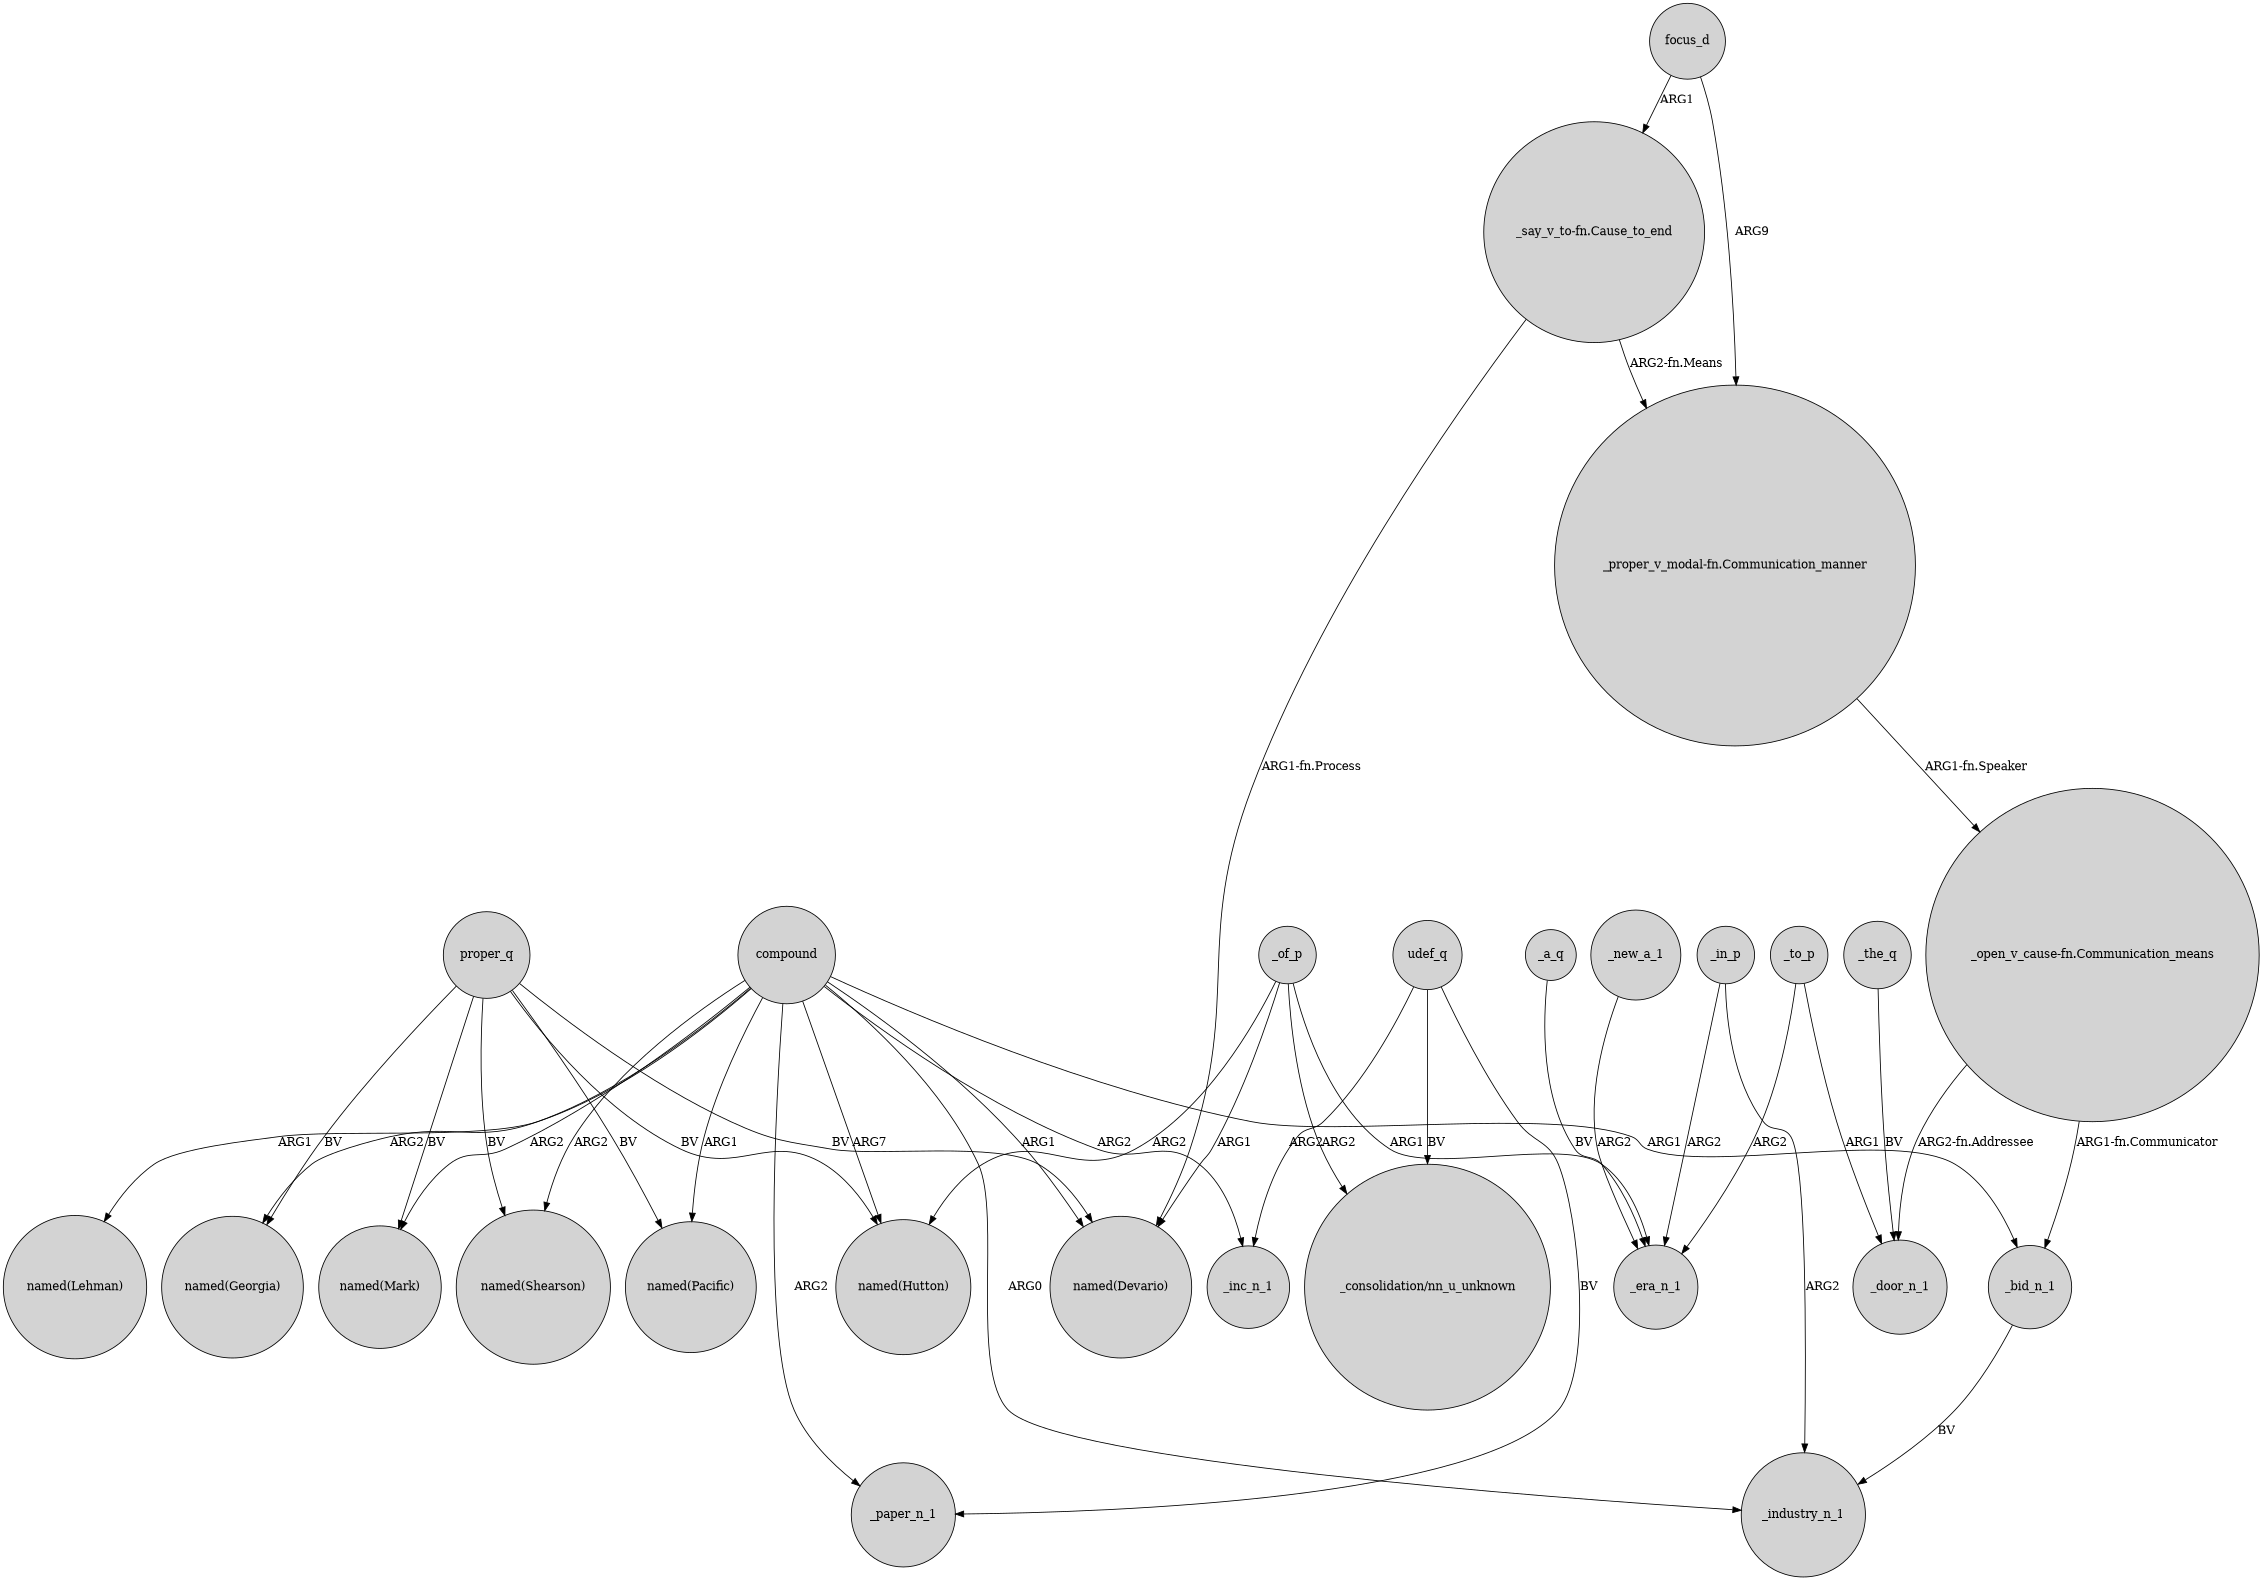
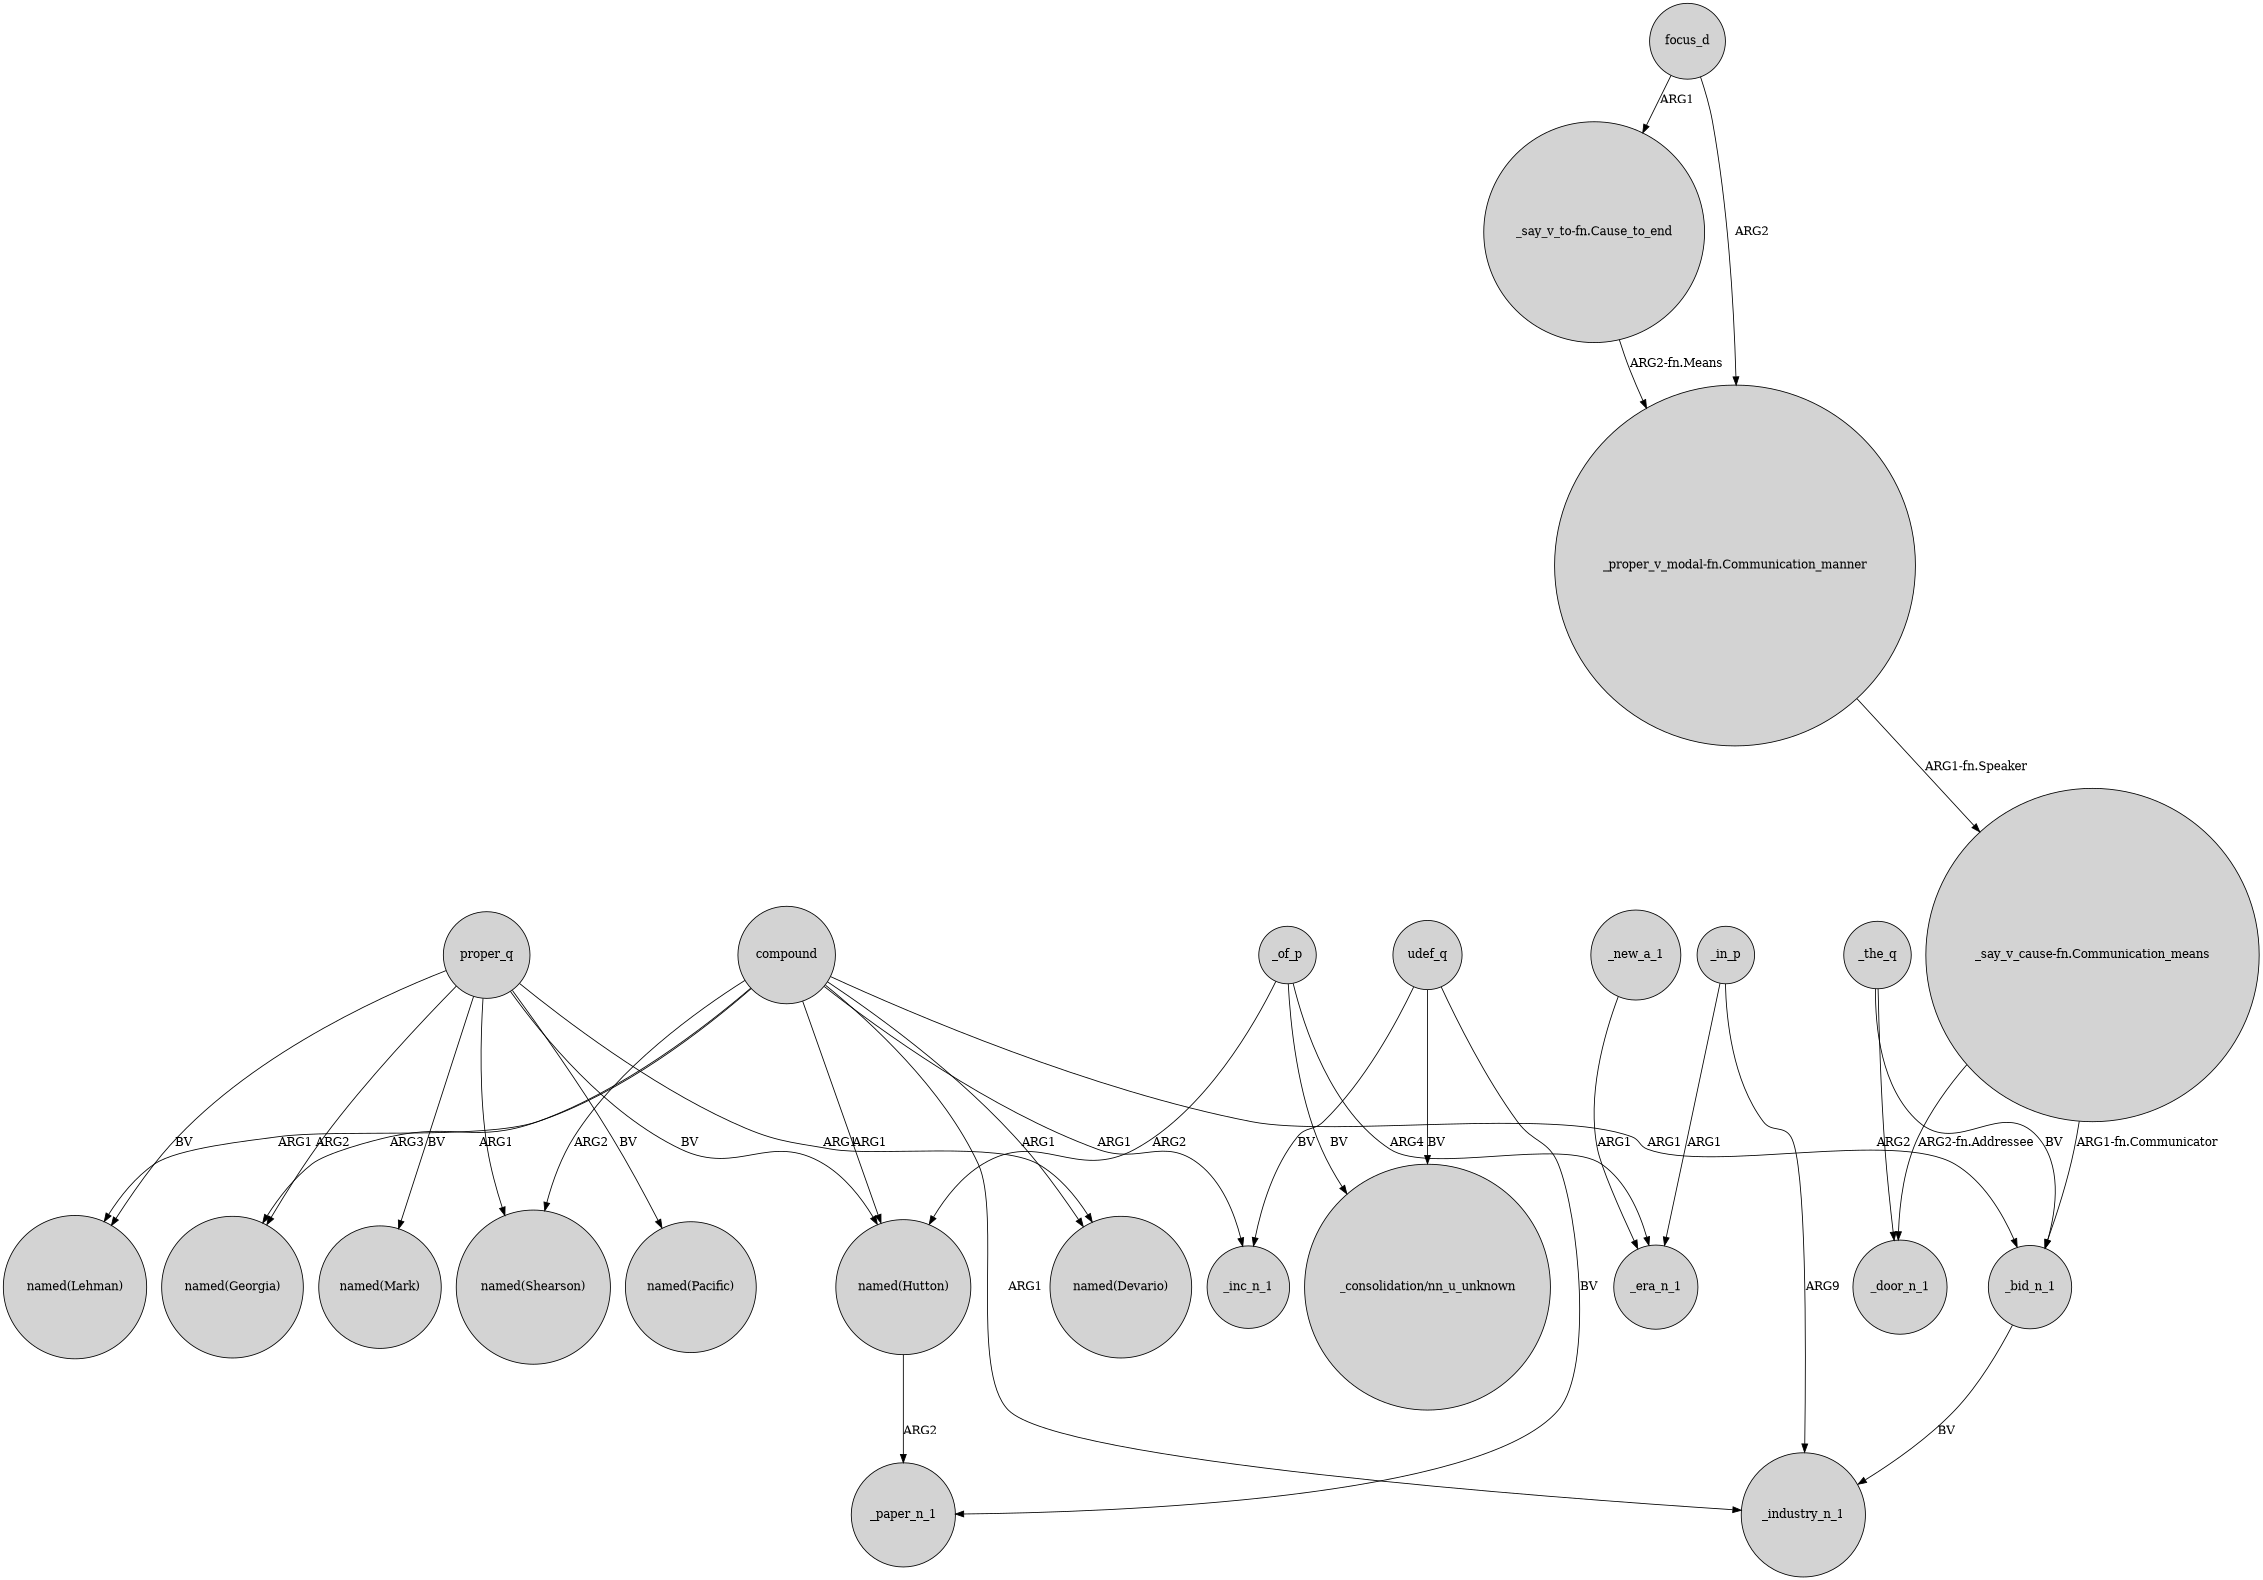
edge "focus_d" -> "_proper_v_modal-fn.Communication_manner": label "ARG9" -> "ARG2"
edge "_say_v_to-fn.Cause_to_end" -> "named(Devario)": removed, label "ARG1-fn.Process"
node "_a_q": removed
node "_to_p": removed
node "_open_v_cause-fn.Communication_means": label "_open_v_cause-fn.Communication_means" -> "_say_v_cause-fn.Communication_means"
edge "proper_q" -> "named(Lehman)": added, label "BV"
edge "compound" -> "named(Pacific)": removed, label "ARG1"
edge "_of_p" -> "named(Devario)": removed, label "ARG1"
edge "compound" -> "named(Mark)": removed, label "ARG2"
edge "_the_q" -> "_bid_n_1": added, label "BV"
edge "proper_q" -> "named(Georgia)": label "BV" -> "ARG2"
edge "compound" -> "named(Georgia)": label "ARG2" -> "ARG3"
edge "proper_q" -> "named(Shearson)": label "BV" -> "ARG1"
edge "proper_q" -> "named(Devario)": label "BV" -> "ARG1"
edge "compound" -> "named(Hutton)": label "ARG7" -> "ARG1"
edge "compound" -> "_inc_n_1": label "ARG2" -> "ARG1"
edge "udef_q" -> "_inc_n_1": label "ARG2" -> "BV"
edge "_of_p" -> "_consolidation/nn_u_unknown": label "ARG2" -> "BV"
edge "_of_p" -> "_era_n_1": label "ARG1" -> "ARG4"
edge "_new_a_1" -> "_era_n_1": label "ARG2" -> "ARG1"
edge "_in_p" -> "_era_n_1": label "ARG2" -> "ARG1"
edge "_the_q" -> "_door_n_1": label "BV" -> "ARG2"
edge "compound" -> "_paper_n_1": now "named(Hutton)" -> "_paper_n_1"
edge "compound" -> "_industry_n_1": label "ARG0" -> "ARG1"
edge "_in_p" -> "_industry_n_1": label "ARG2" -> "ARG9"
